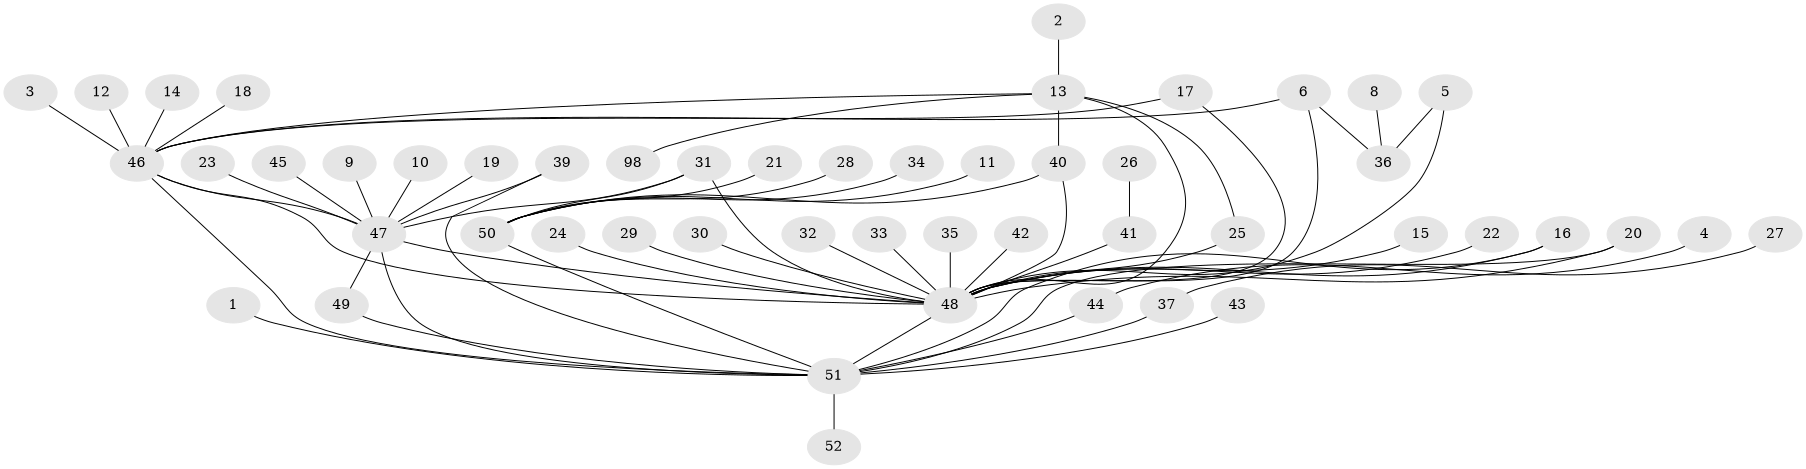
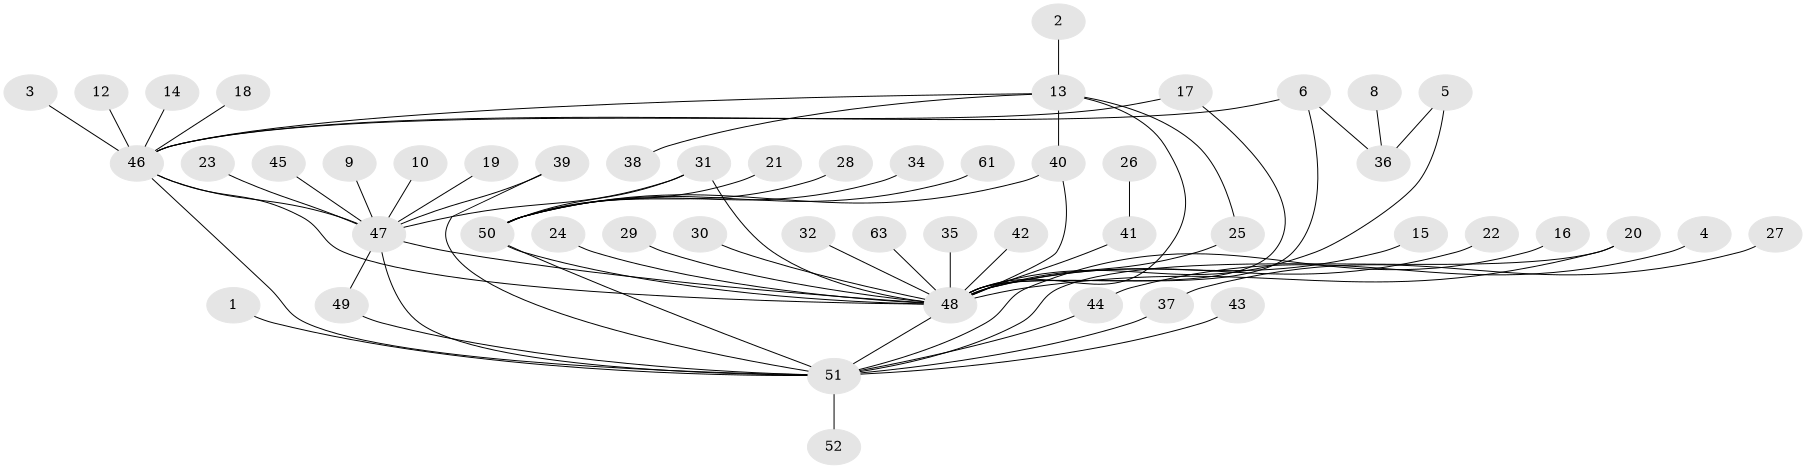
node "98": label "98" -> "38"
node "11": label "11" -> "61"
node "33": label "33" -> "63"
edge "16" -- "48": now "50" -- "48"
